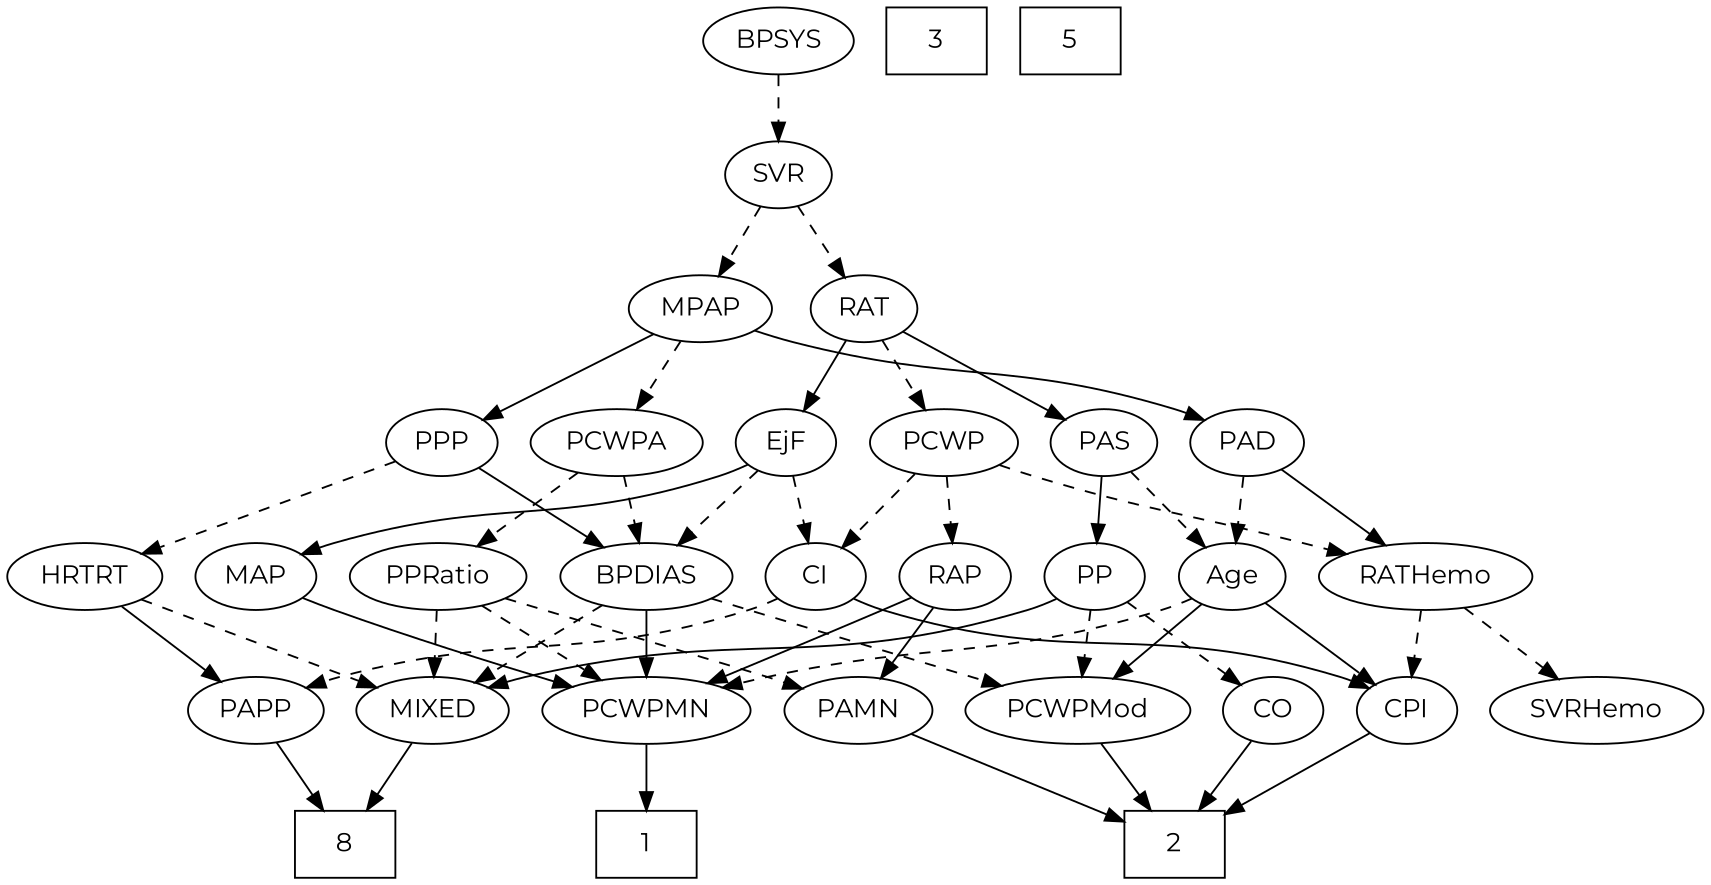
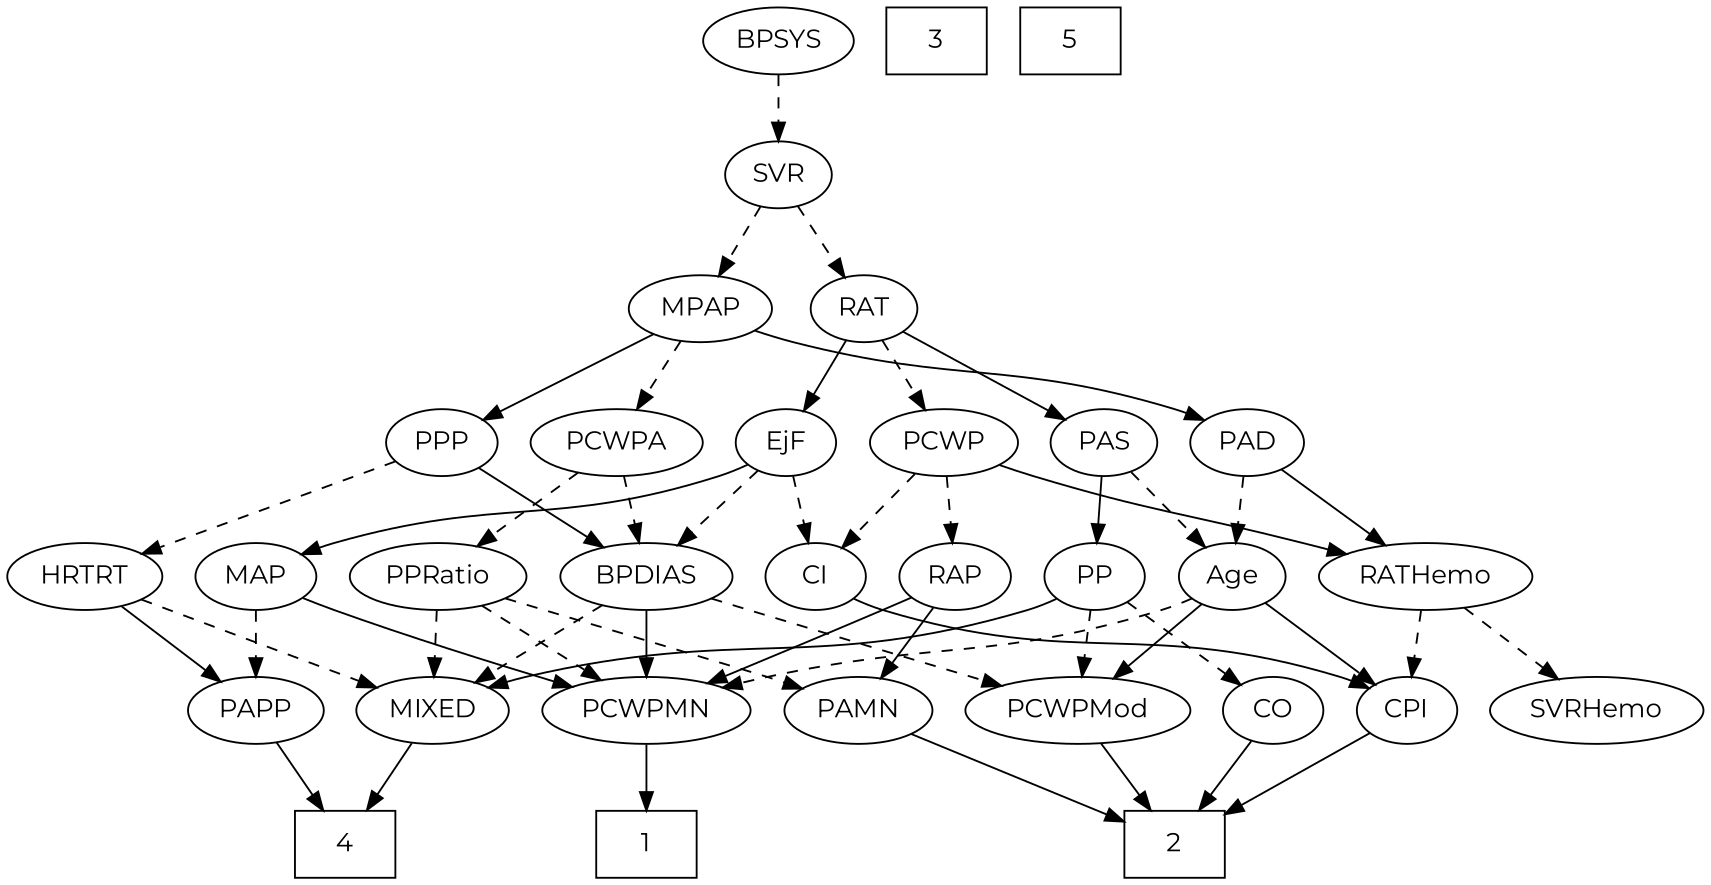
edge "PCWP" -> "RATHemo": style dashed -> solid
edge "CI" -> "PAPP": now "MAP" -> "PAPP"
node "8": label "8" -> "4"
